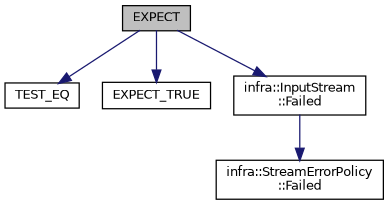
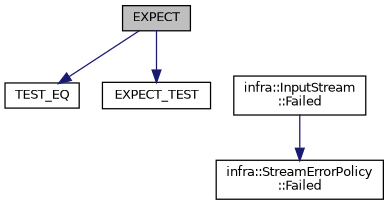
edge "EXPECT" -> "infra::InputStream ::Failed": removed
node "EXPECT_TRUE": label "EXPECT_TRUE" -> "EXPECT_TEST"
